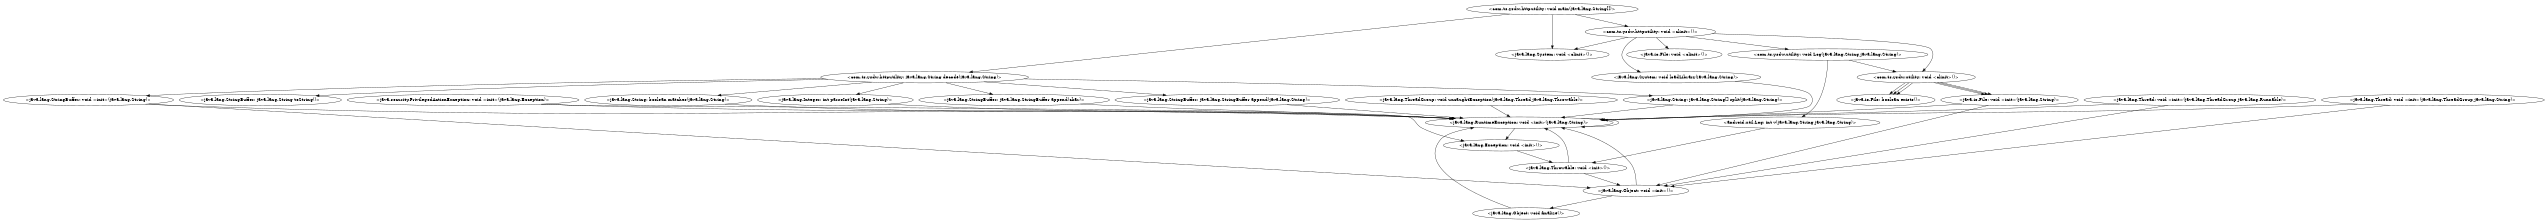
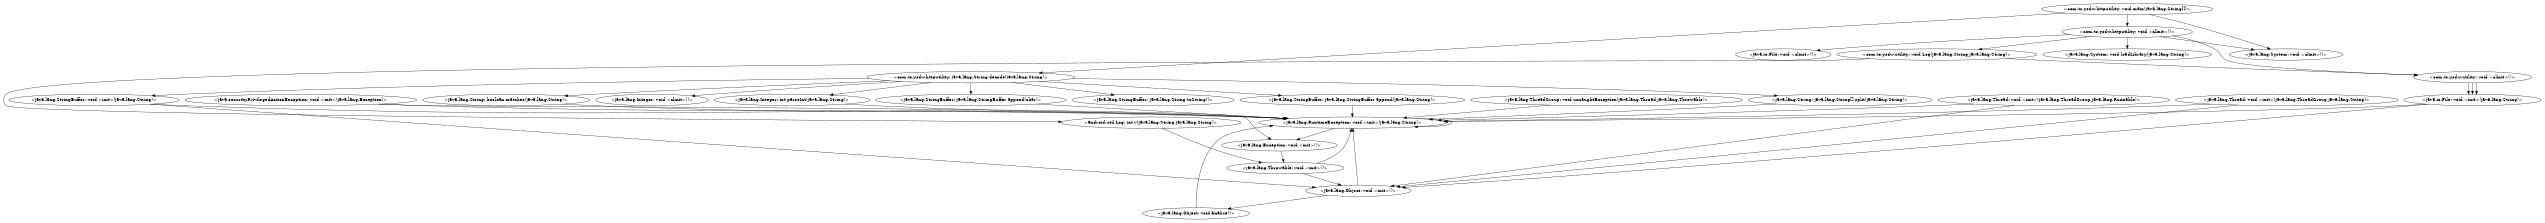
node "<java.lang.Integer: void <clinit>()>": added
node "<java.io.File: boolean exists()>": removed
edge "<java.lang.System: void loadLibrary(java.lang.String)>" -> "<java.lang.RuntimeException: void <init>(java.lang.String)>": removed
